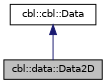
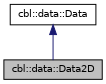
node "cbl::cbl::Data": label "cbl::cbl::Data" -> "cbl::data::Data"
